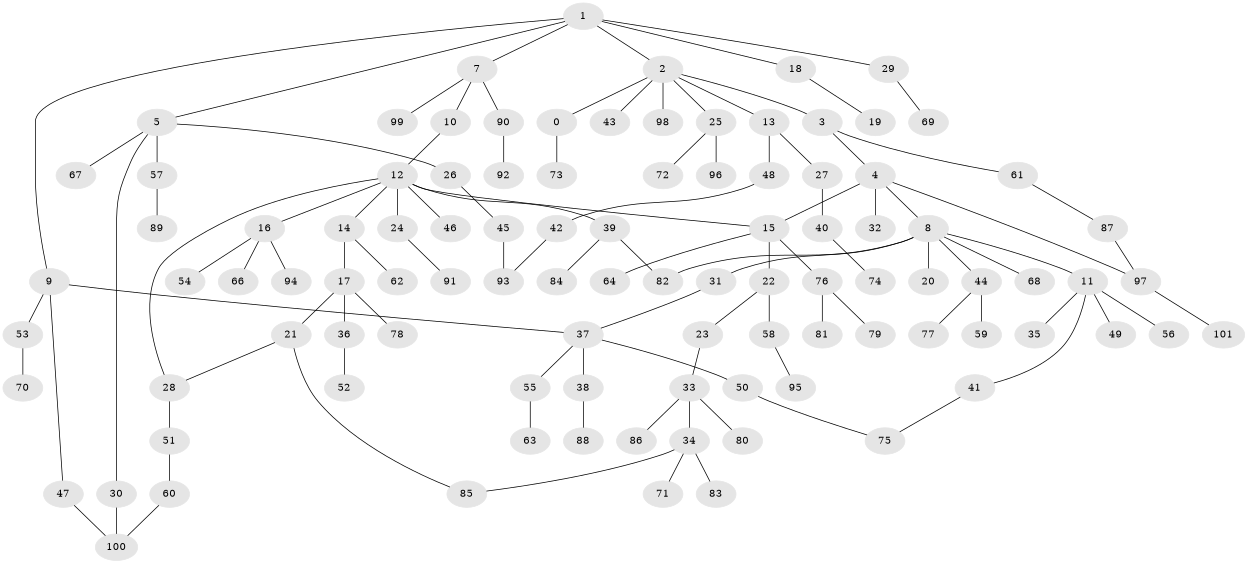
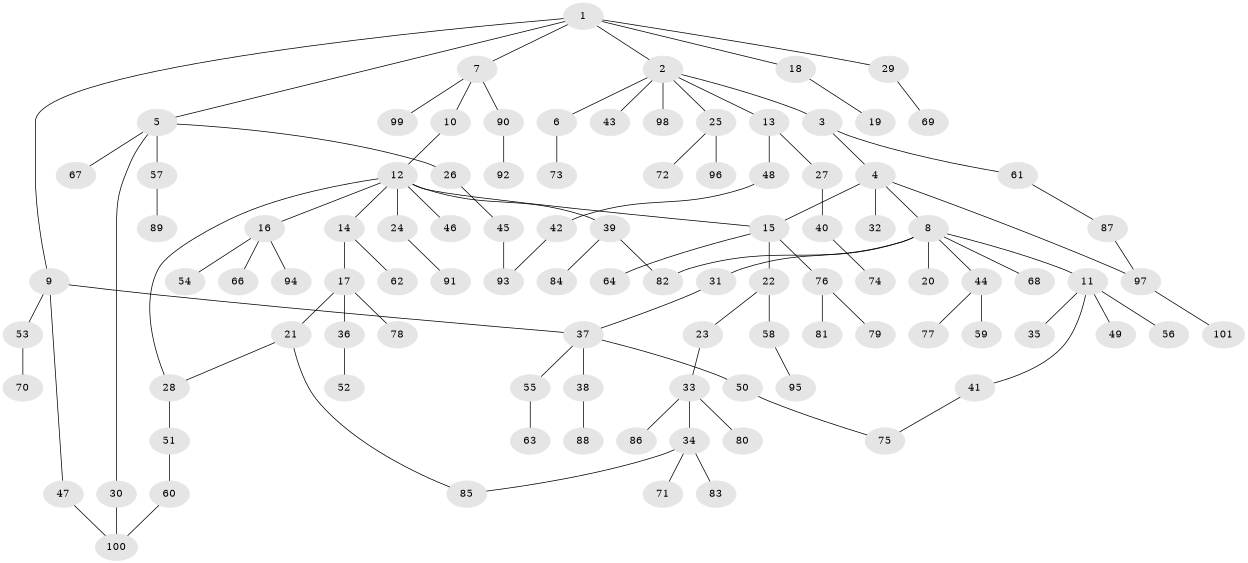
node "0": label "0" -> "6"
